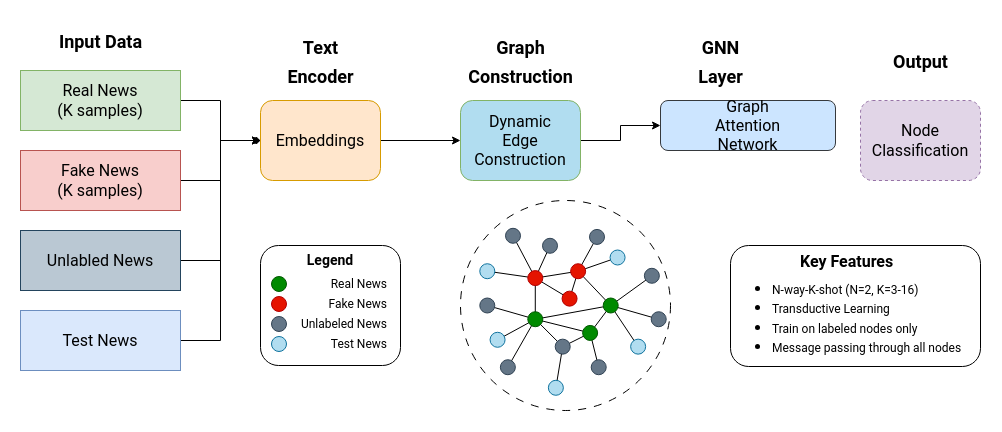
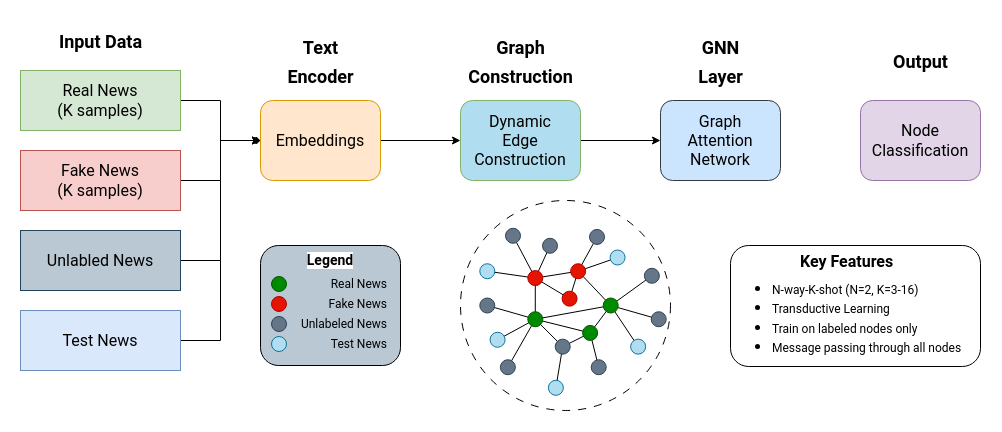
node "Graph Attention Network": size 175x50 -> 120x80
node "Node Classification": style dashed -> solid
node "Legend": fillcolor #ffffff -> #bac8d3
